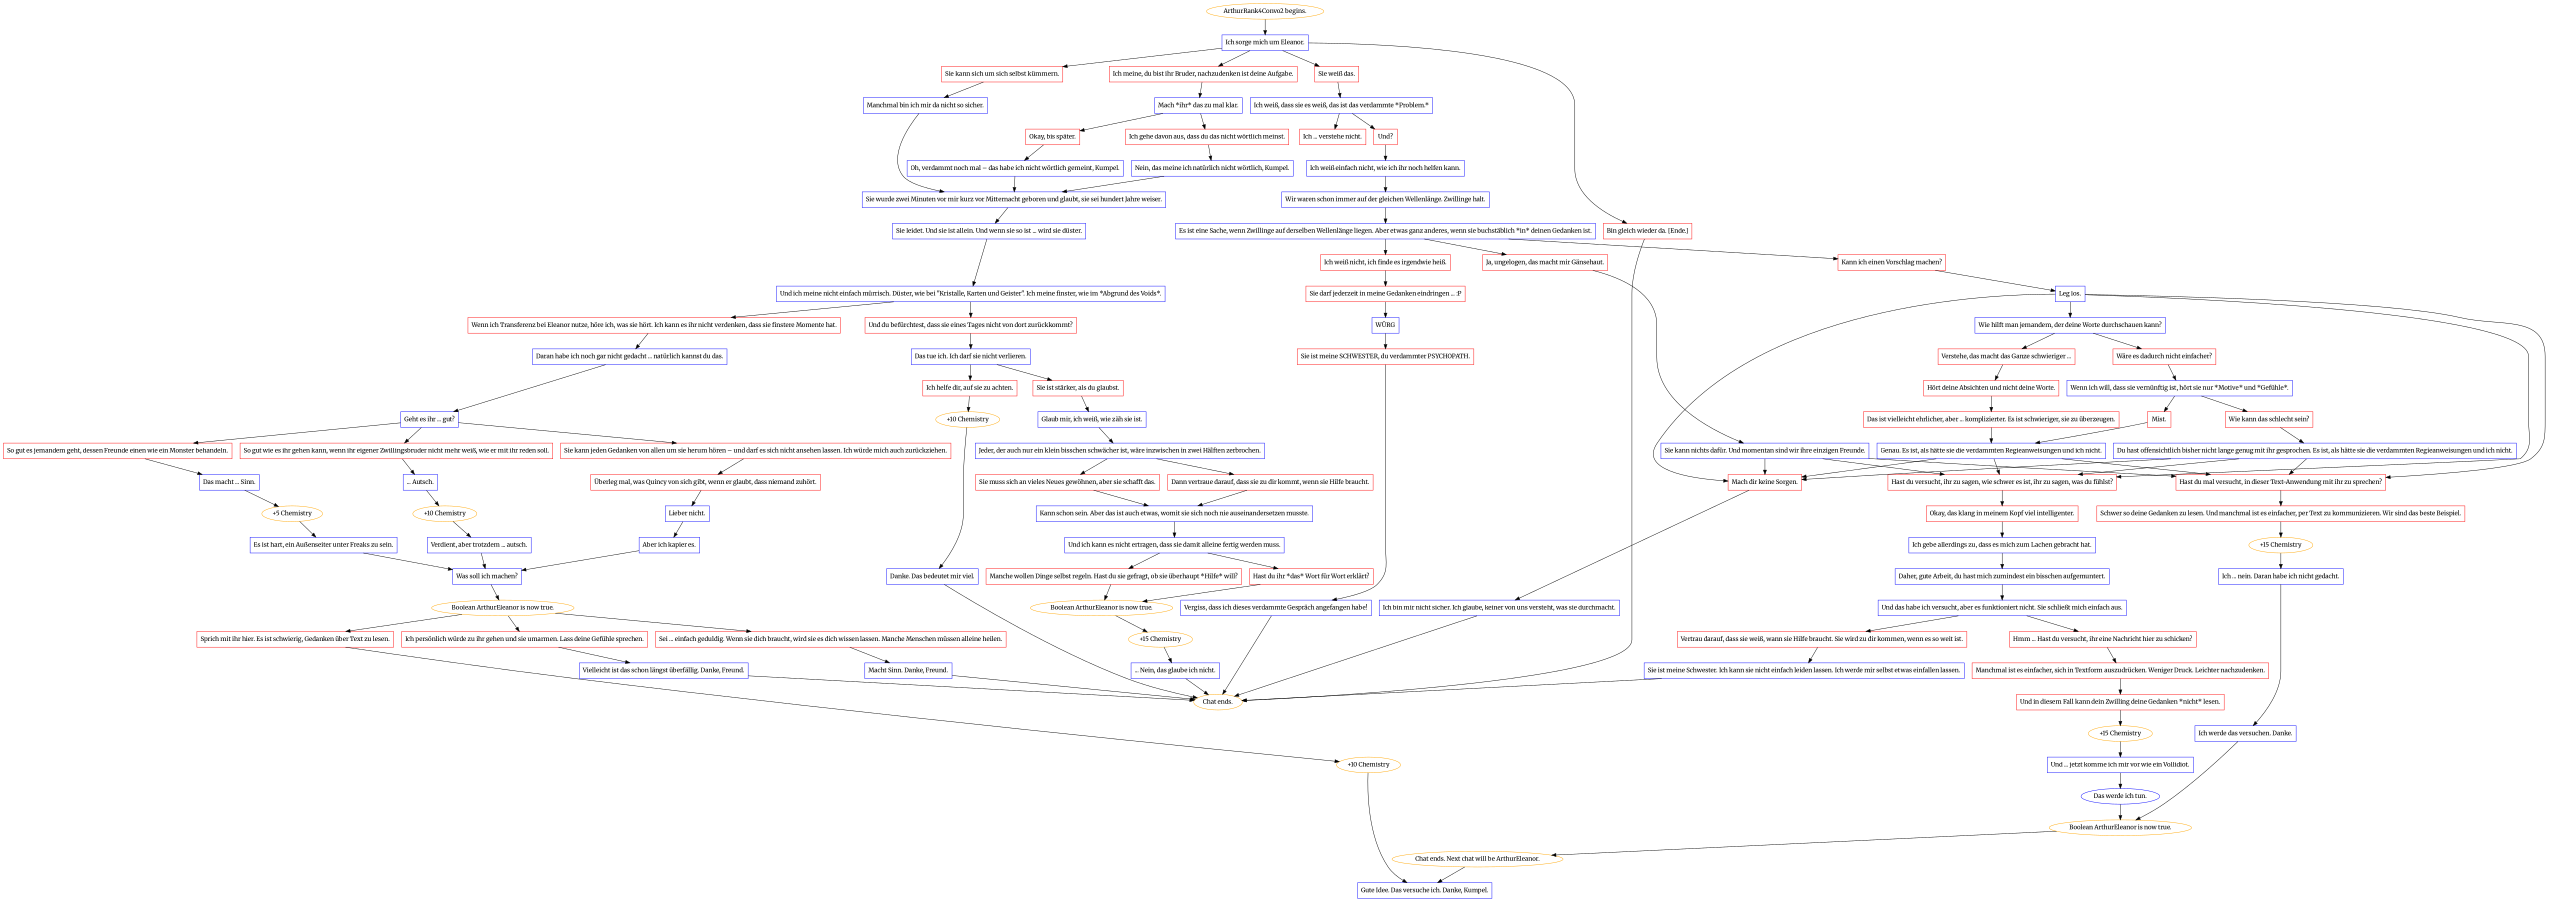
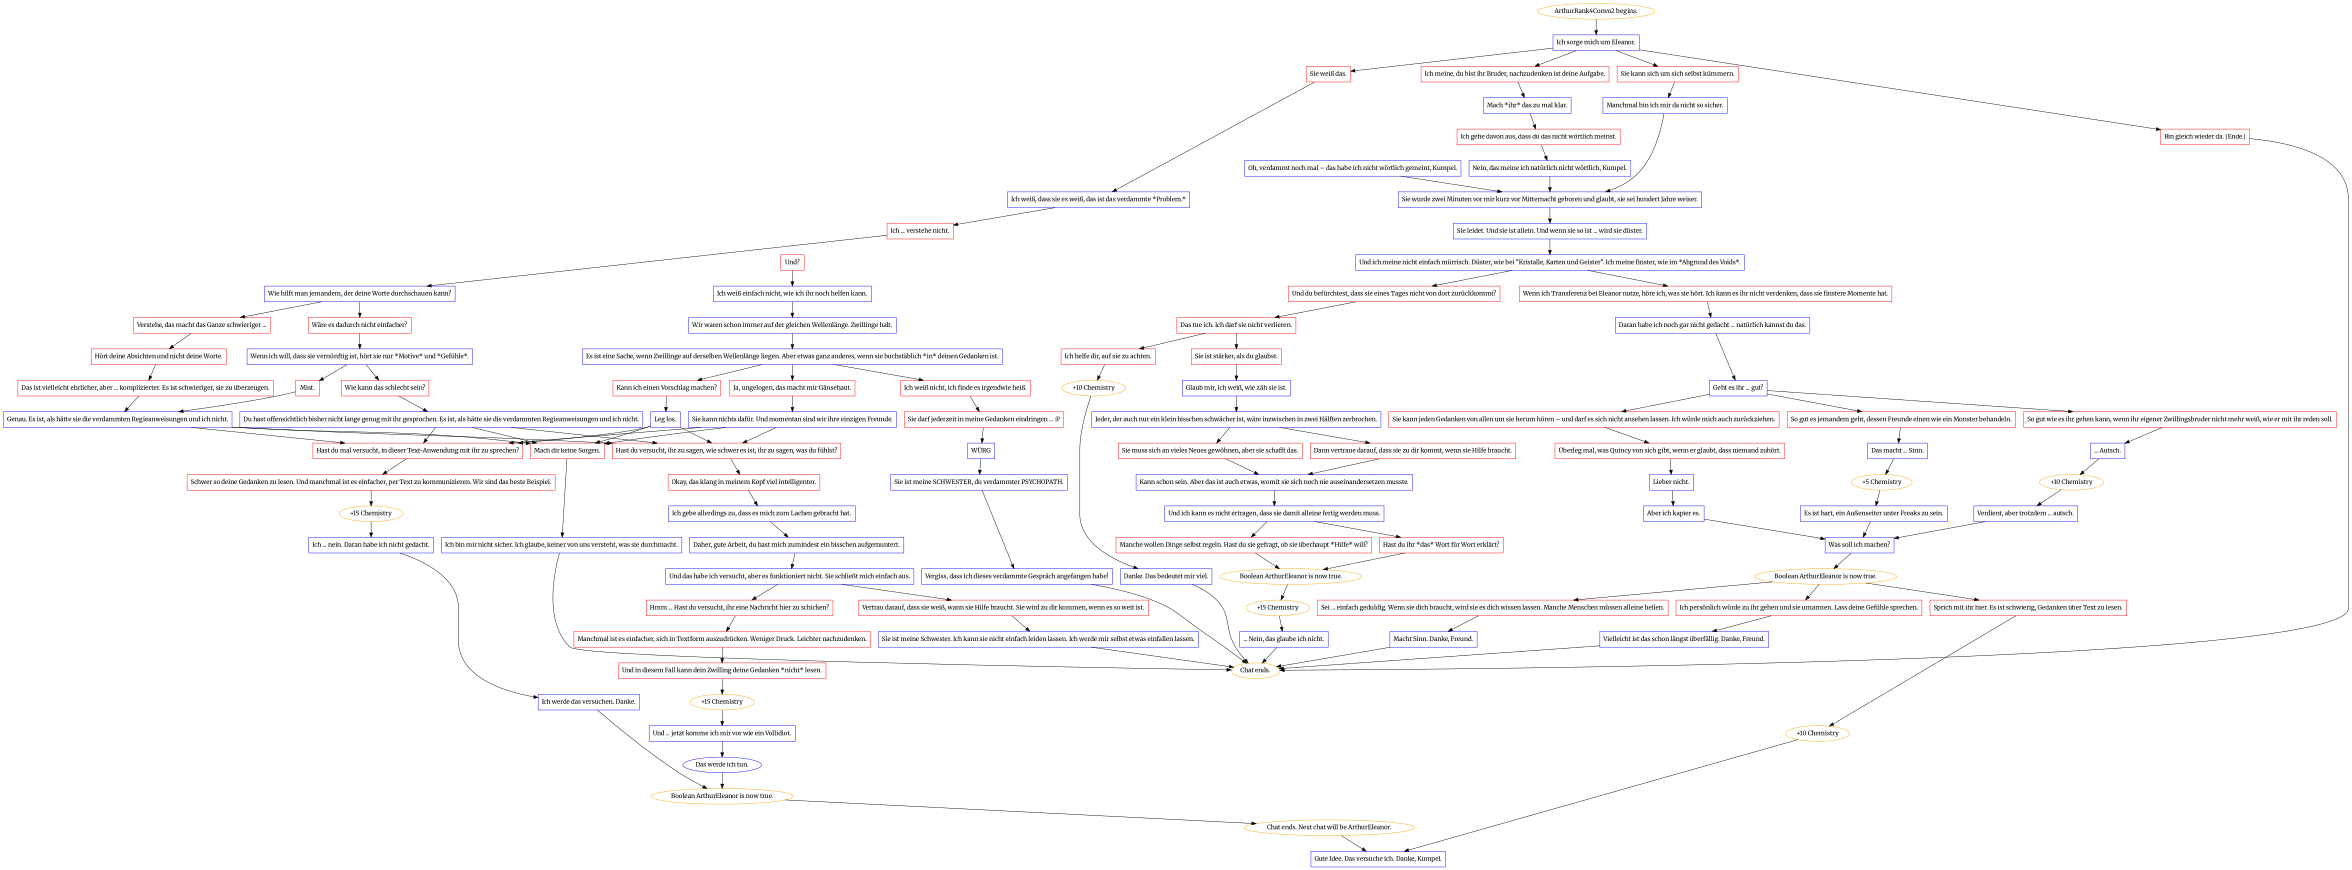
edge "Ich weiß, dass sie es weiß, das ist das verdammte *Problem.*" -> "Und?": removed
node "Okay, bis später.": removed
edge "Leg los." -> "Wie hilft man jemandem, der deine Worte durchschauen kann?": now "Ich ... verstehe nicht." -> "Wie hilft man jemandem, der deine Worte durchschauen kann?"
node "Das tue ich. Ich darf sie nicht verlieren.": color blue -> red
node "Sie ist meine SCHWESTER, du verdammter PSYCHOPATH.": color red -> blue
